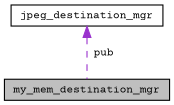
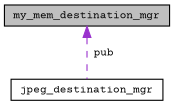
edge "my_mem_destination_mgr" -> "jpeg_destination_mgr": reversed
